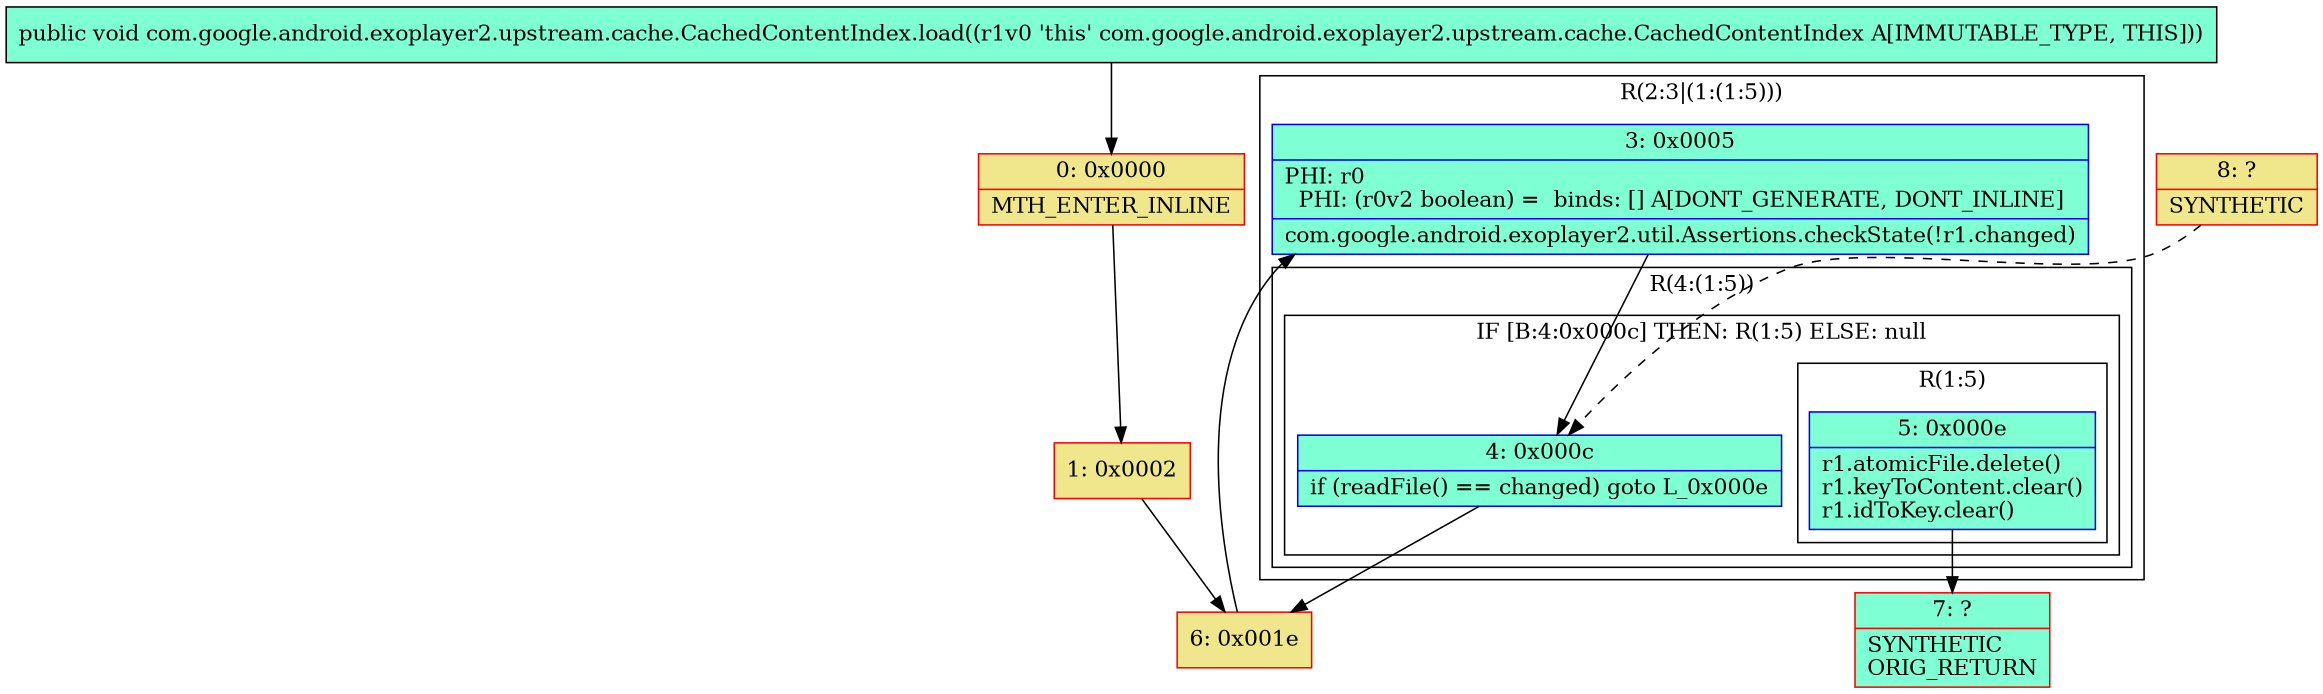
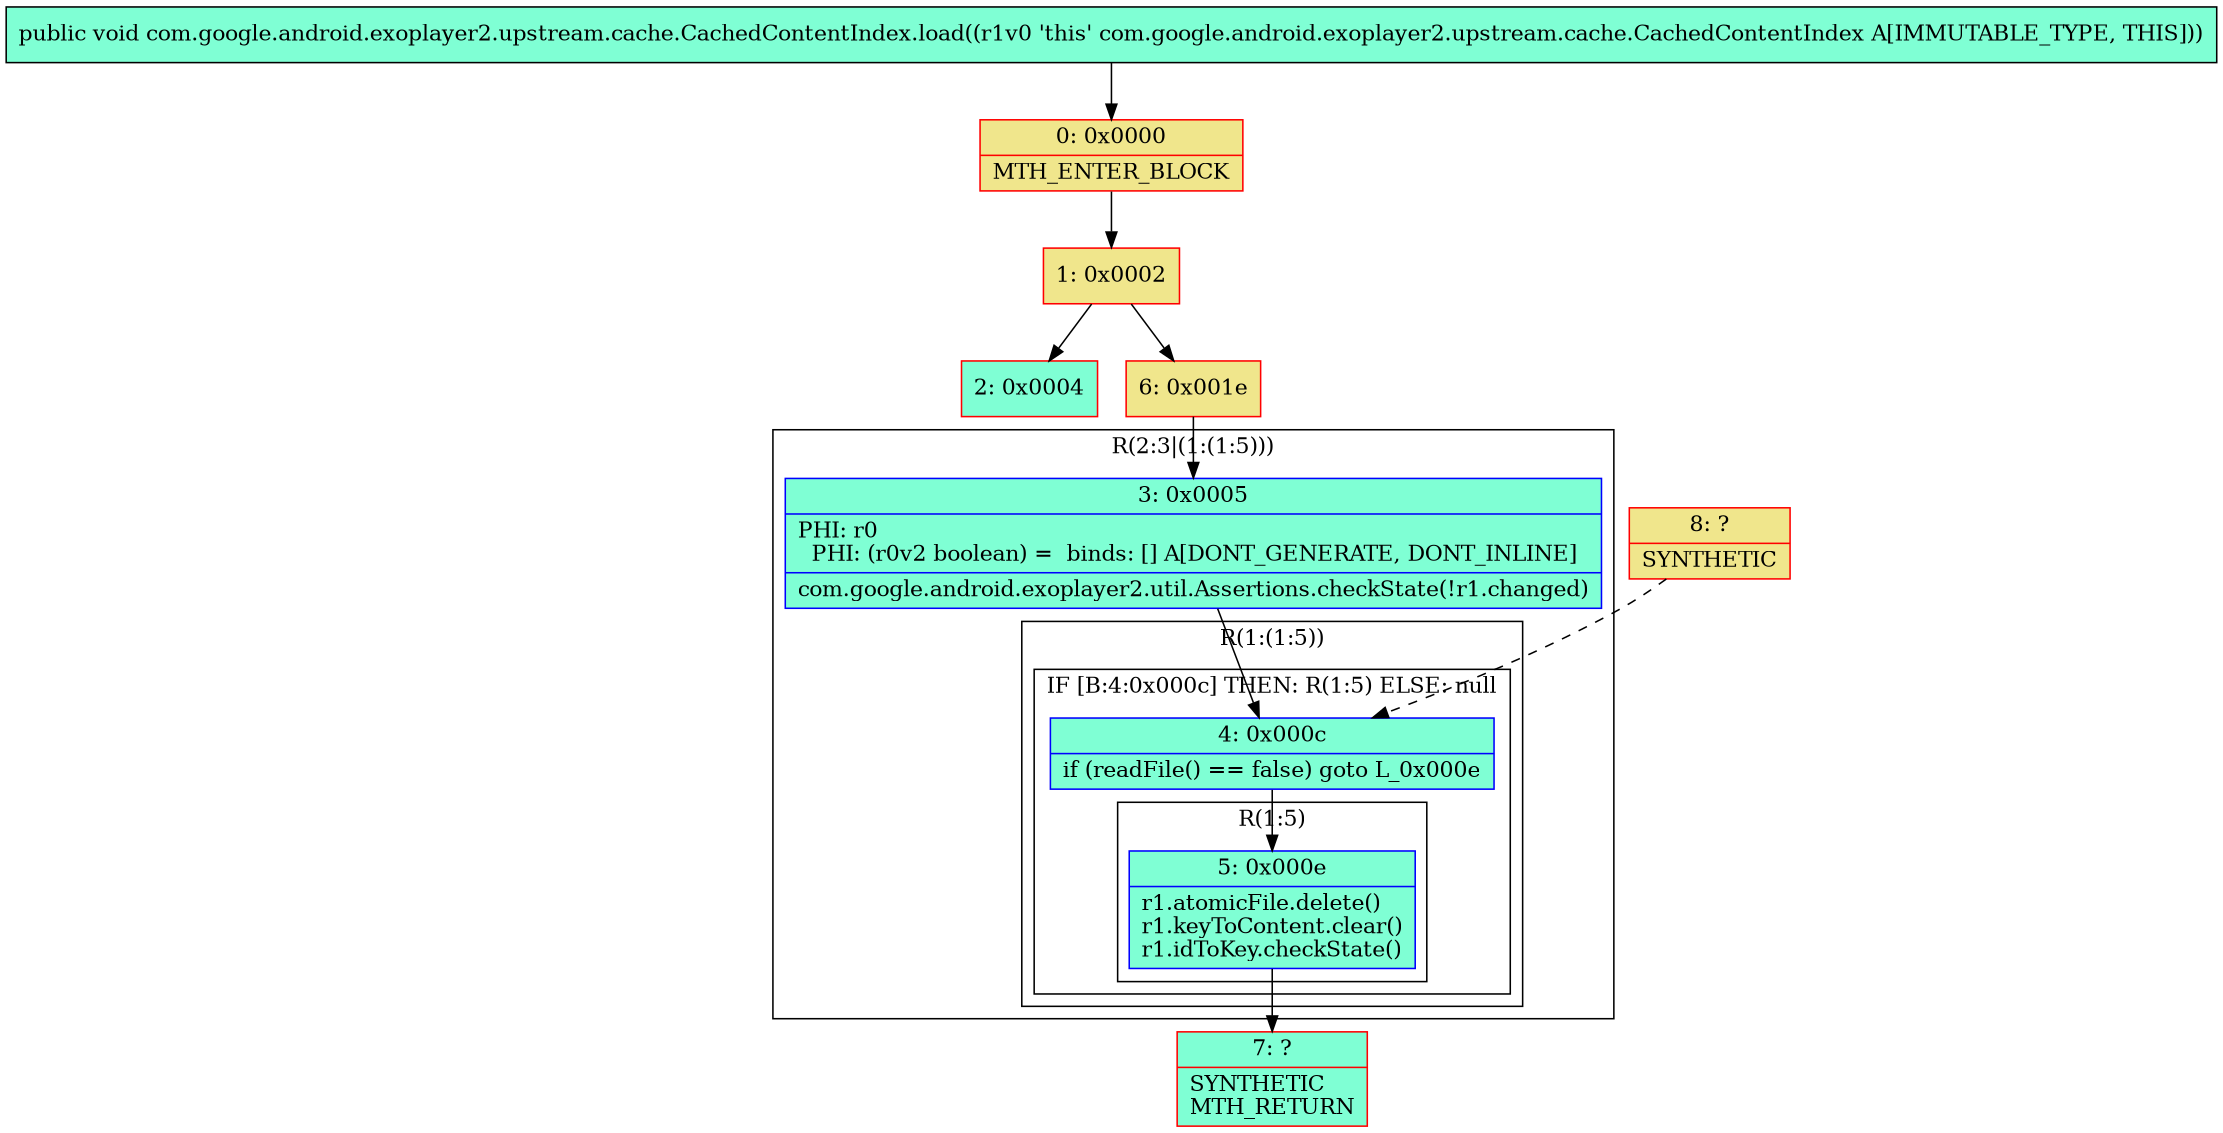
node "0: 0x0000": text "MTH_ENTER_INLINE" -> "MTH_ENTER_BLOCK"
cluster "R(4:(1:5))": label "R(4:(1:5))" -> "R(1:(1:5))"
node "2: 0x0004": added
node "4: 0x000c": text "if (readFile() == changed) goto L_0x000e" -> "if (readFile() == false) goto L_0x000e"
node "5: 0x000e": text "r1.idToKey.clear()" -> "r1.idToKey.checkState()"
edge "4: 0x000c" -> "6: 0x001e": now "4: 0x000c" -> "5: 0x000e"
node "7: ?": text "ORIG_RETURN" -> "MTH_RETURN"
